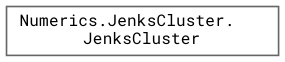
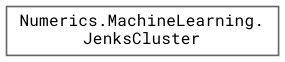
node "Numerics.JenksCluster. JenksCluster": label "Numerics.JenksCluster. JenksCluster" -> "Numerics.MachineLearning. JenksCluster"
